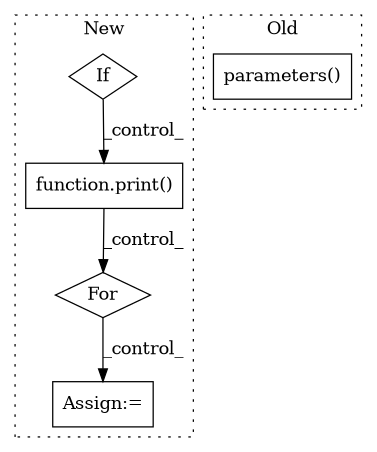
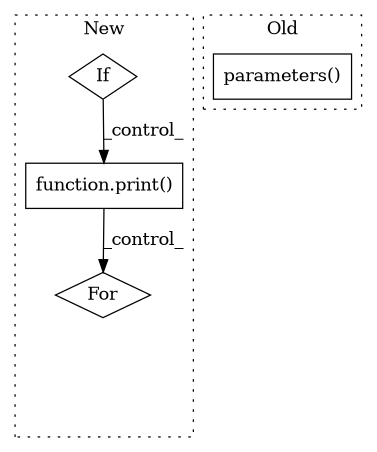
node "Assign:=": removed
